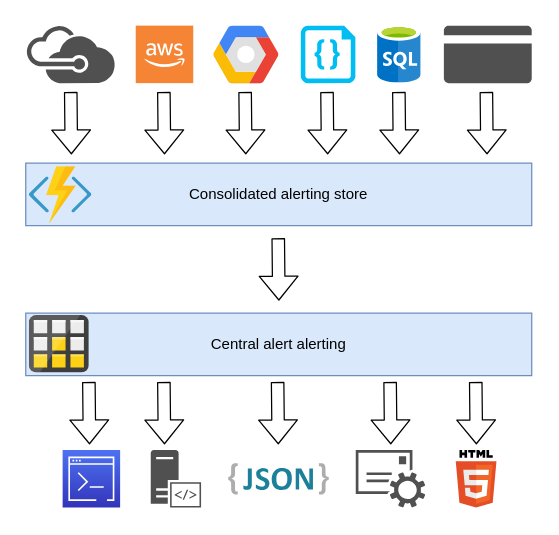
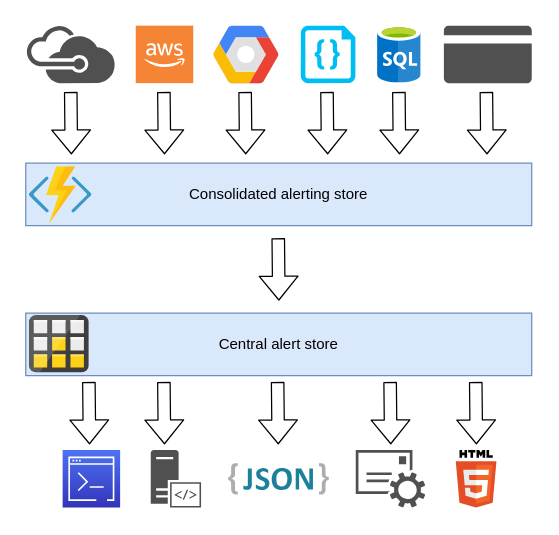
node "Central alert alerting": label "Central alert alerting" -> "Central alert store"
